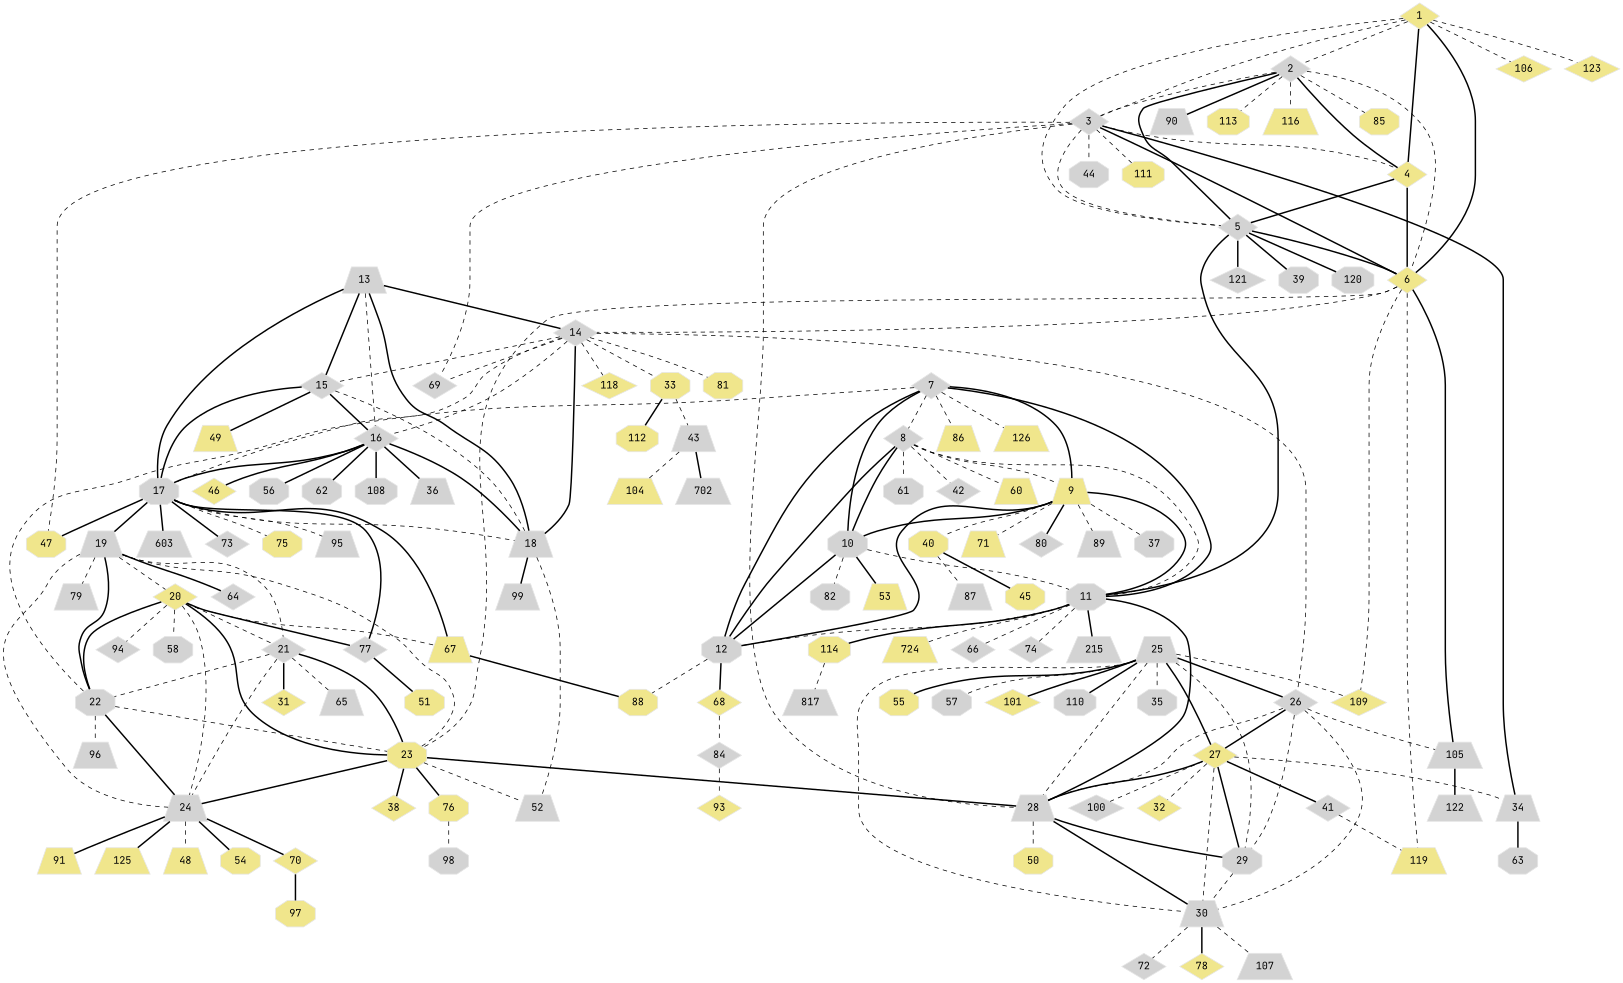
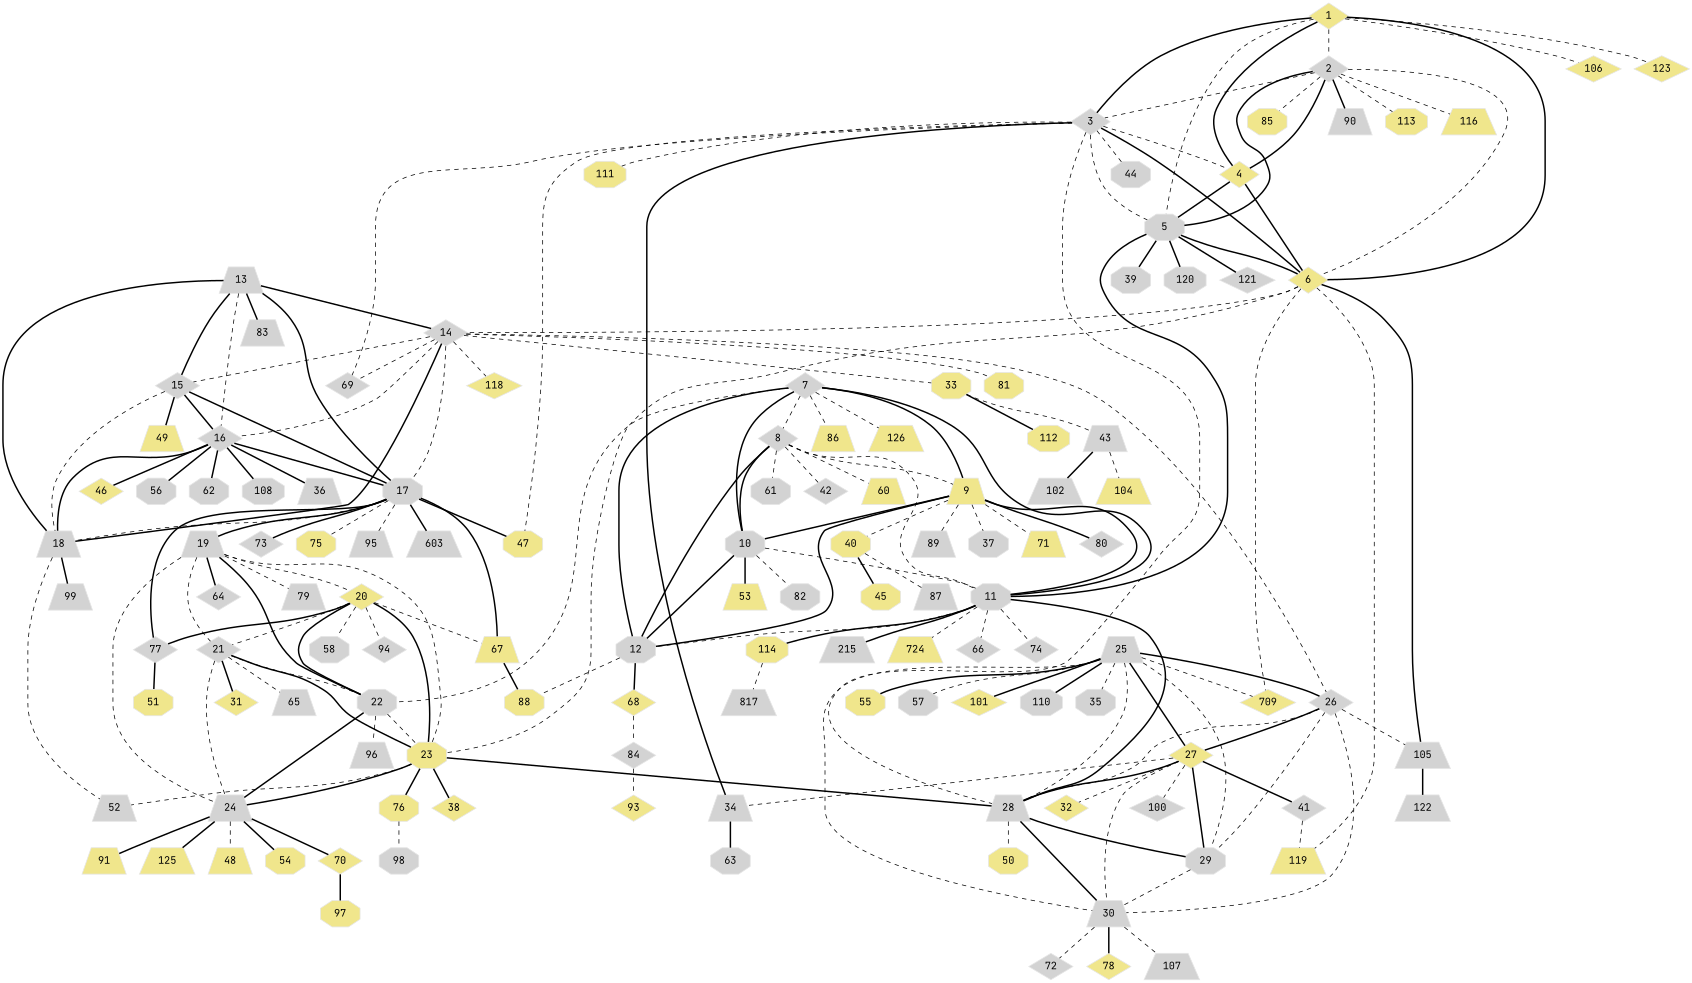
edge "1" -- "3": style dashed -> bold
node "5": shape diamond -> octagon
node "83": added
node "702": label "702" -> "102"
edge "20" -- "24": removed
node "109": label "109" -> "709"
